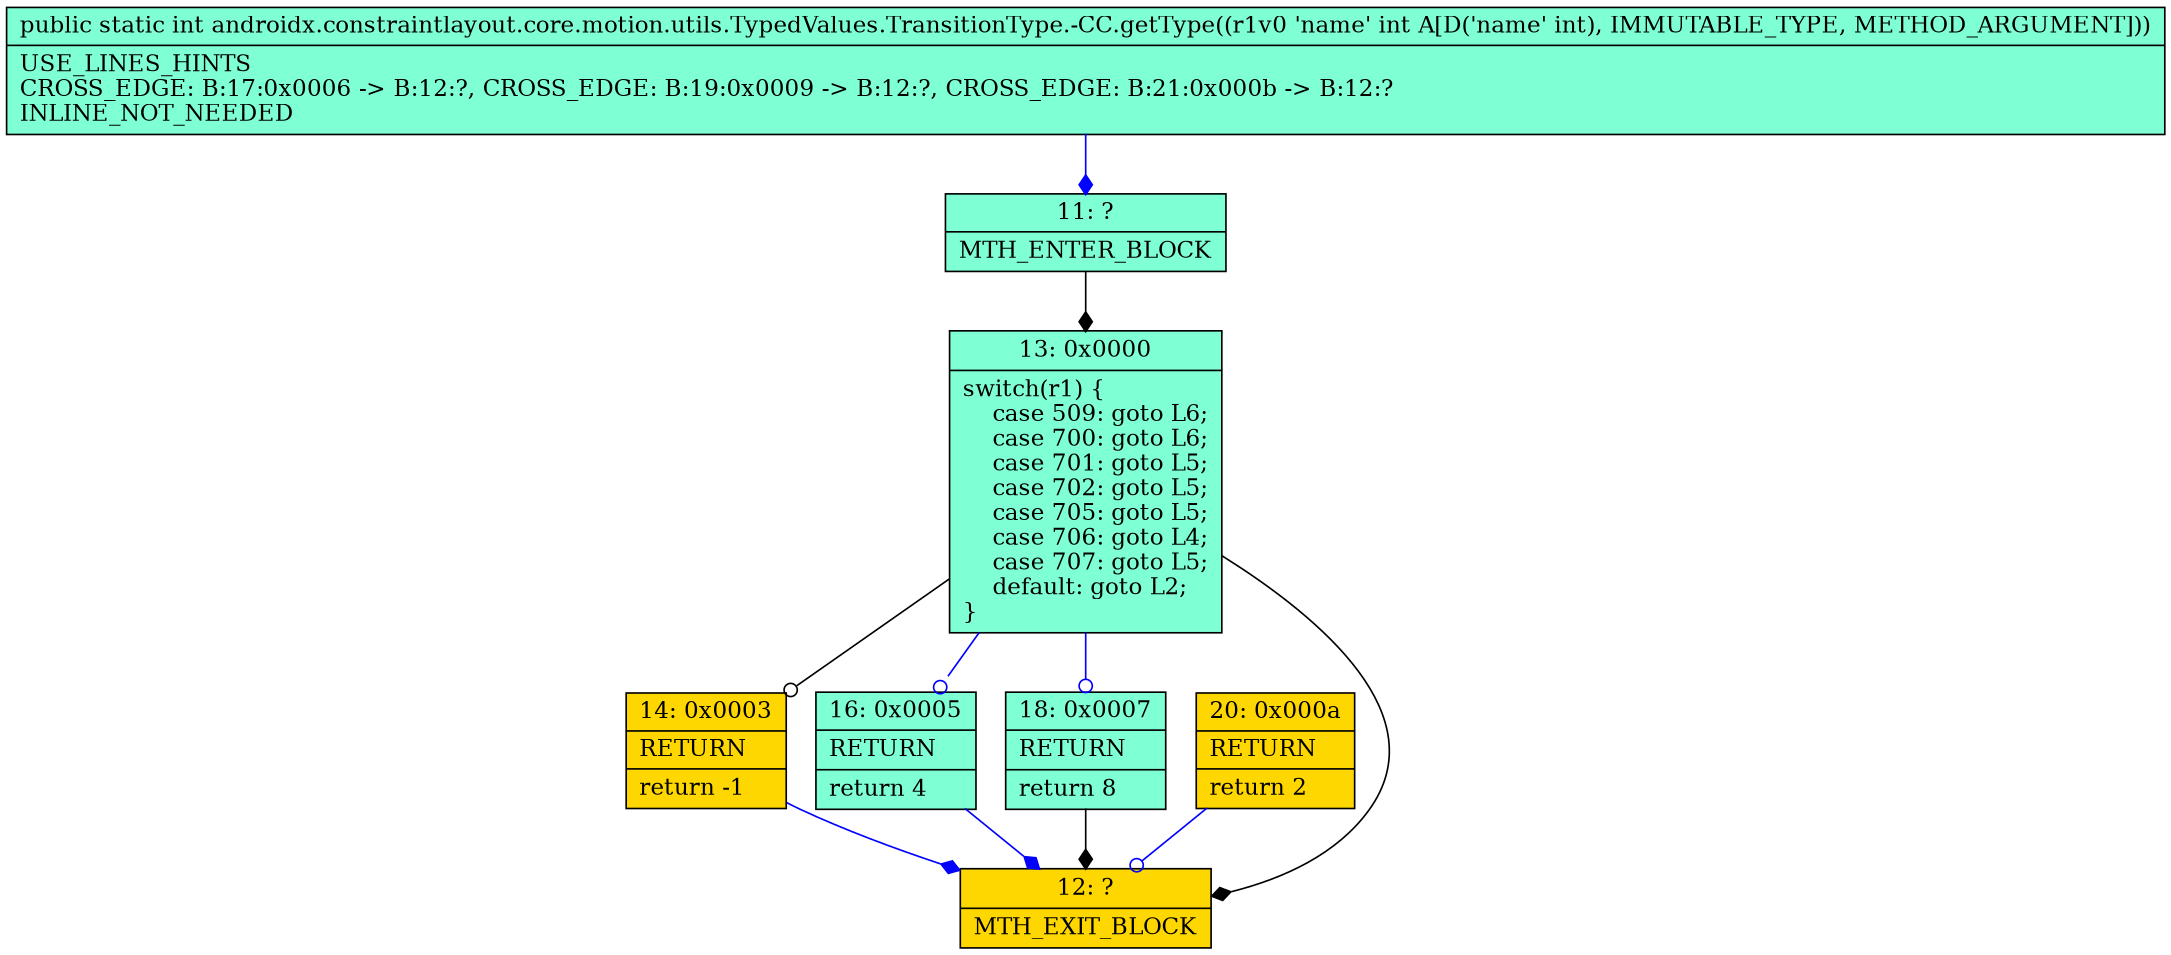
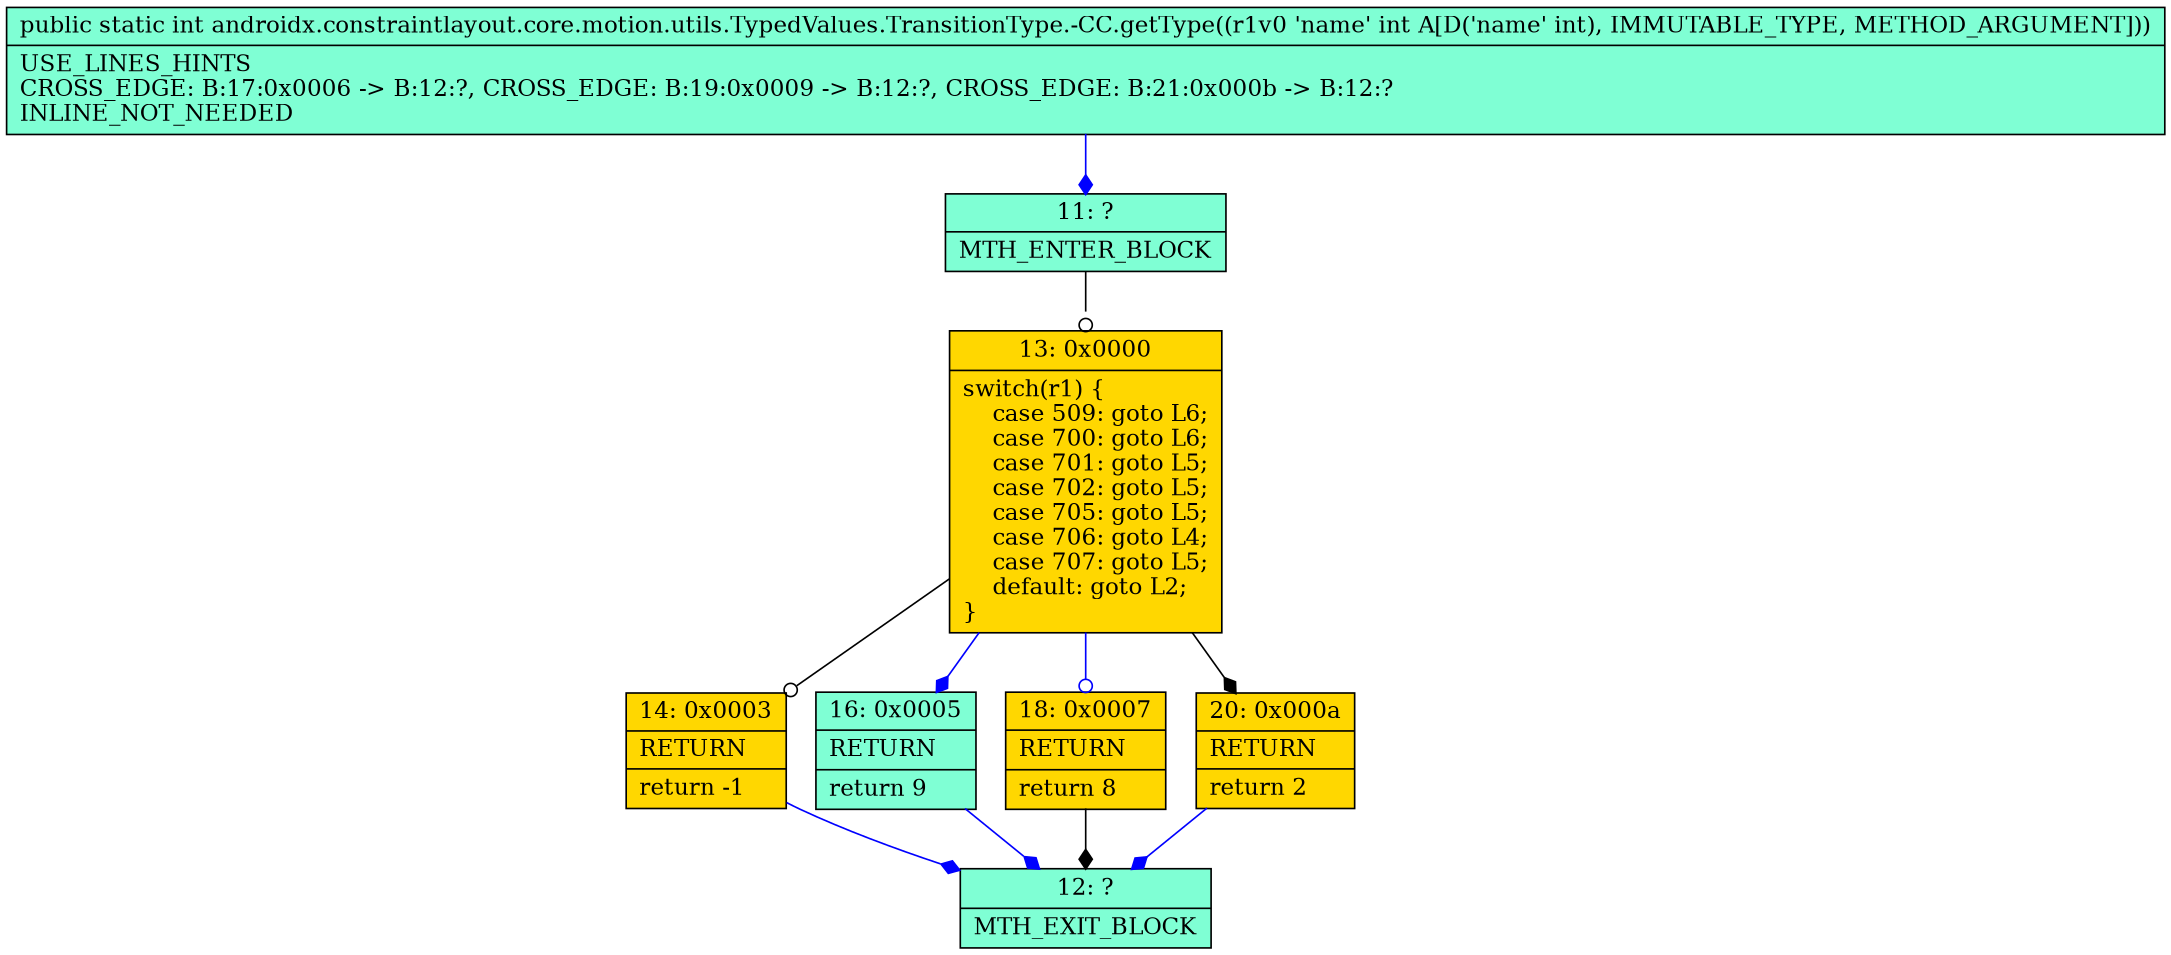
edge "11: ?" -> "13: 0x0000": arrowhead diamond -> odot
node "13: 0x0000": fillcolor aquamarine -> gold
edge "13: 0x0000" -> "16: 0x0005": arrowhead odot -> diamond
edge "13: 0x0000" -> "12: ?": now "13: 0x0000" -> "20: 0x000a"
node "18: 0x0007": fillcolor aquamarine -> gold
node "16: 0x0005": text "return 4" -> "return 9"
edge "20: 0x000a" -> "12: ?": arrowhead odot -> diamond
node "12: ?": fillcolor gold -> aquamarine
